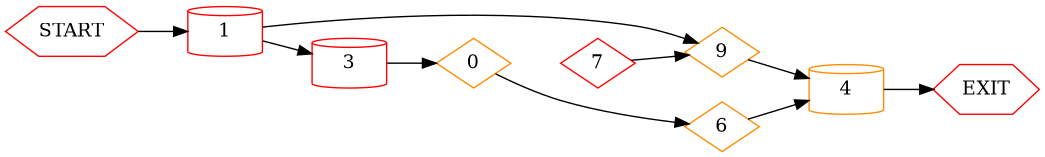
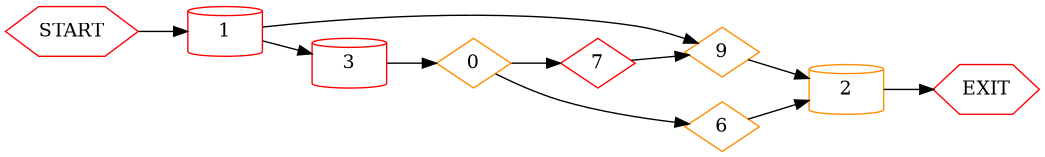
edge "0" -> "7": added
node "4": label "4" -> "2"
